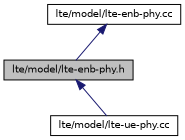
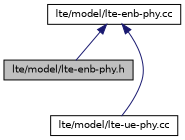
edge "lte/model/lte-ue-phy.cc" -> "lte/model/lte-enb-phy.h": now "lte/model/lte-ue-phy.cc" -> "lte/model/lte-enb-phy.cc"
